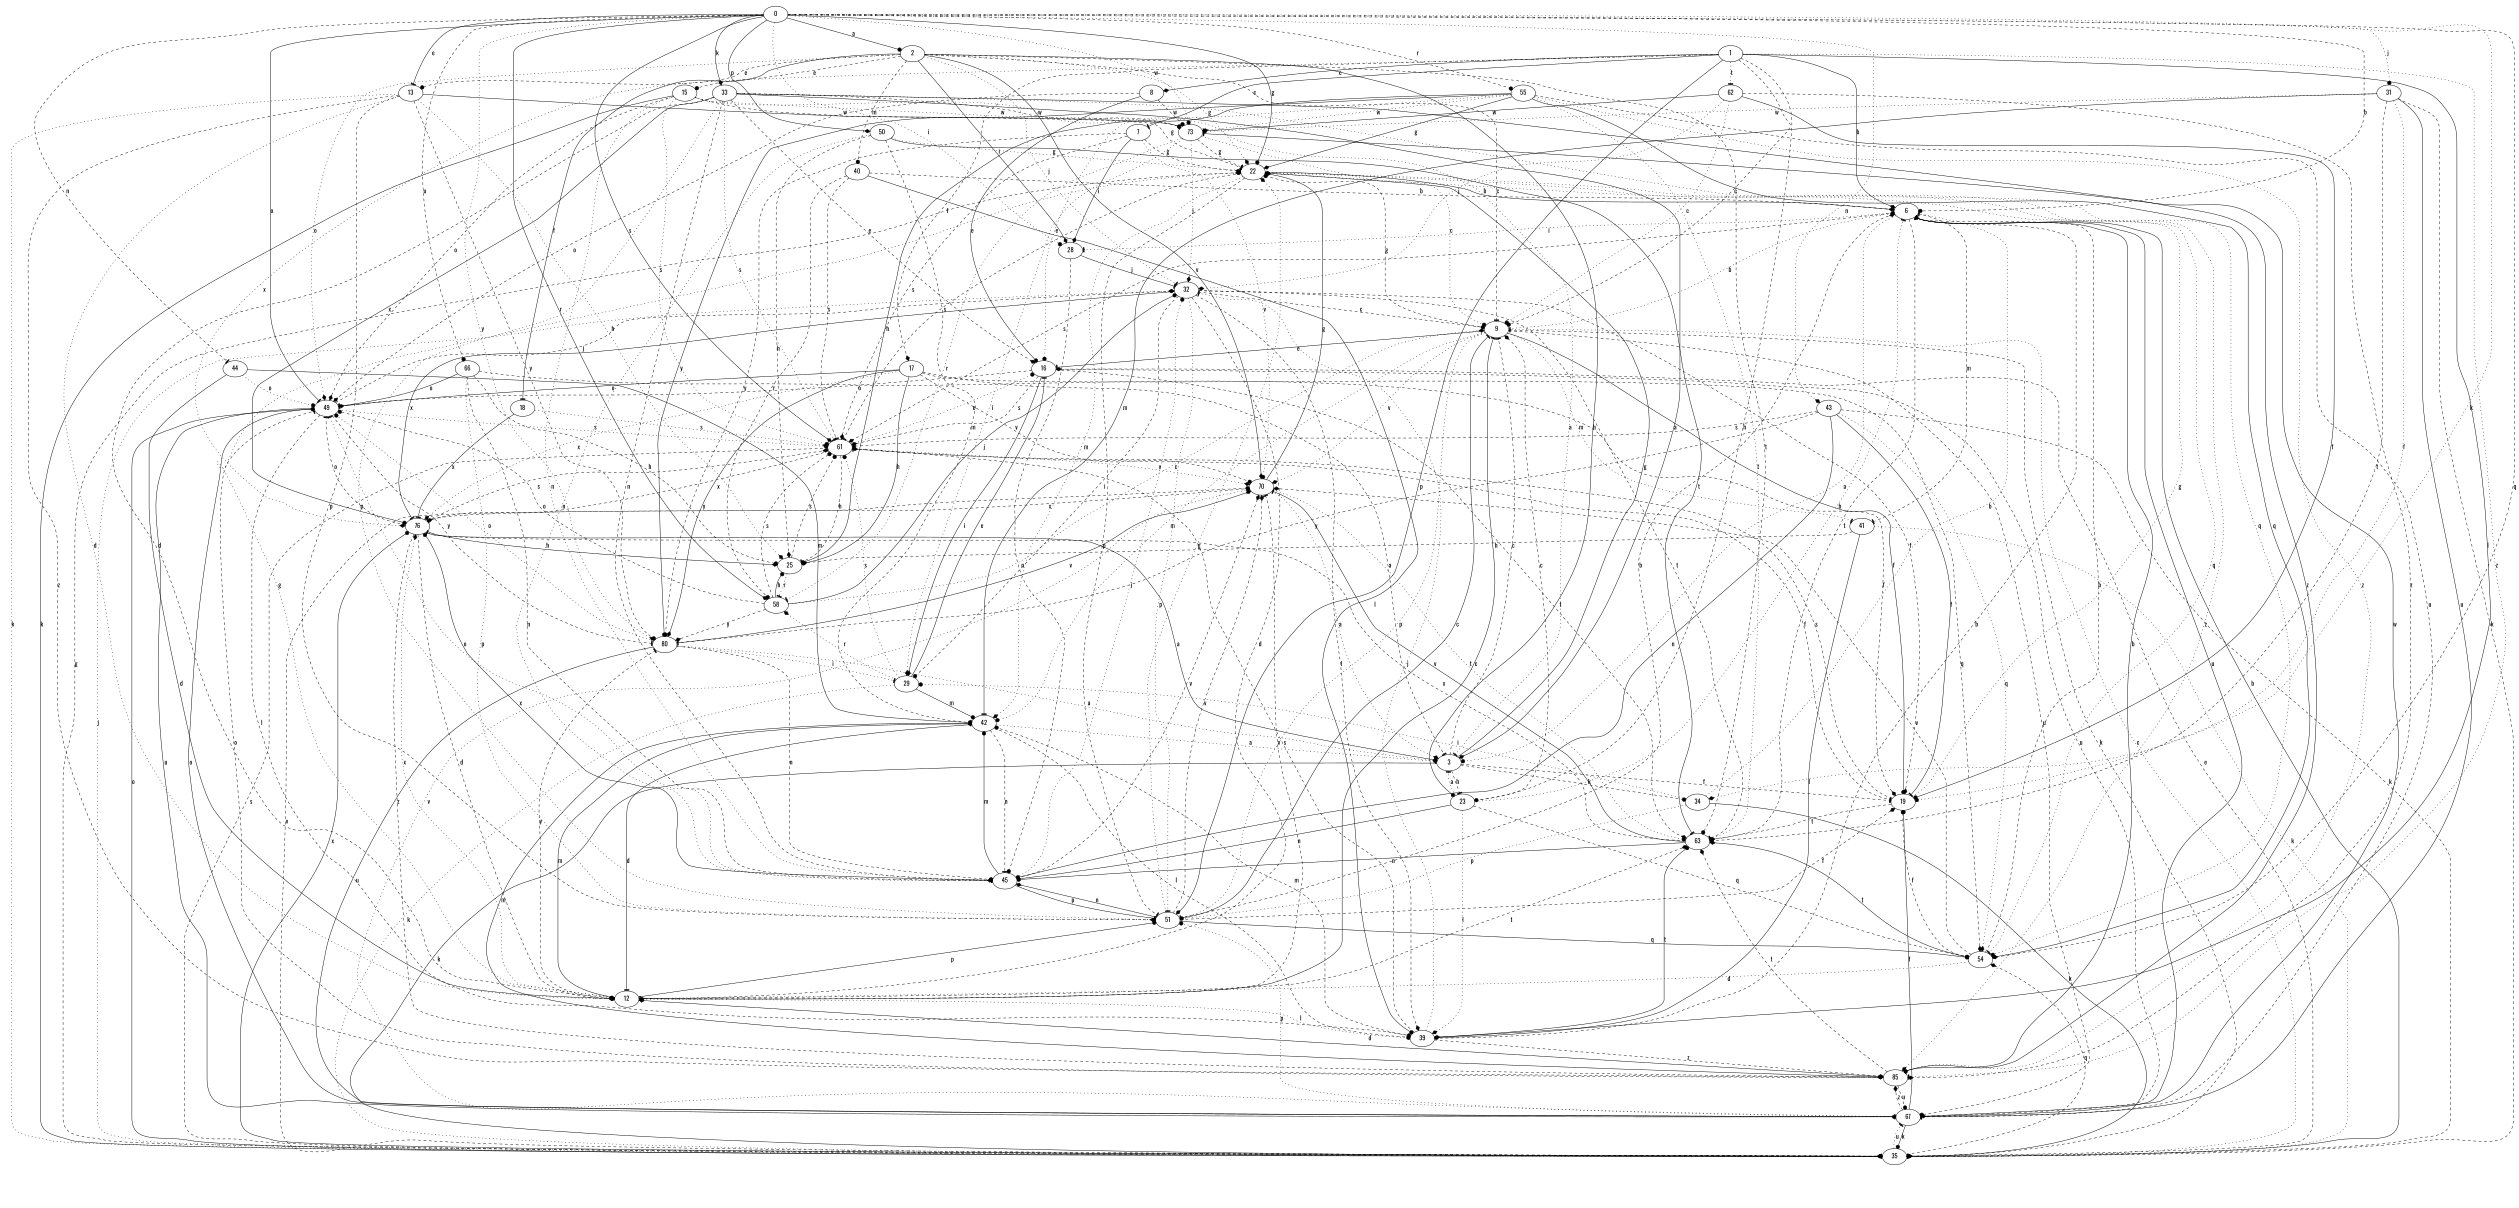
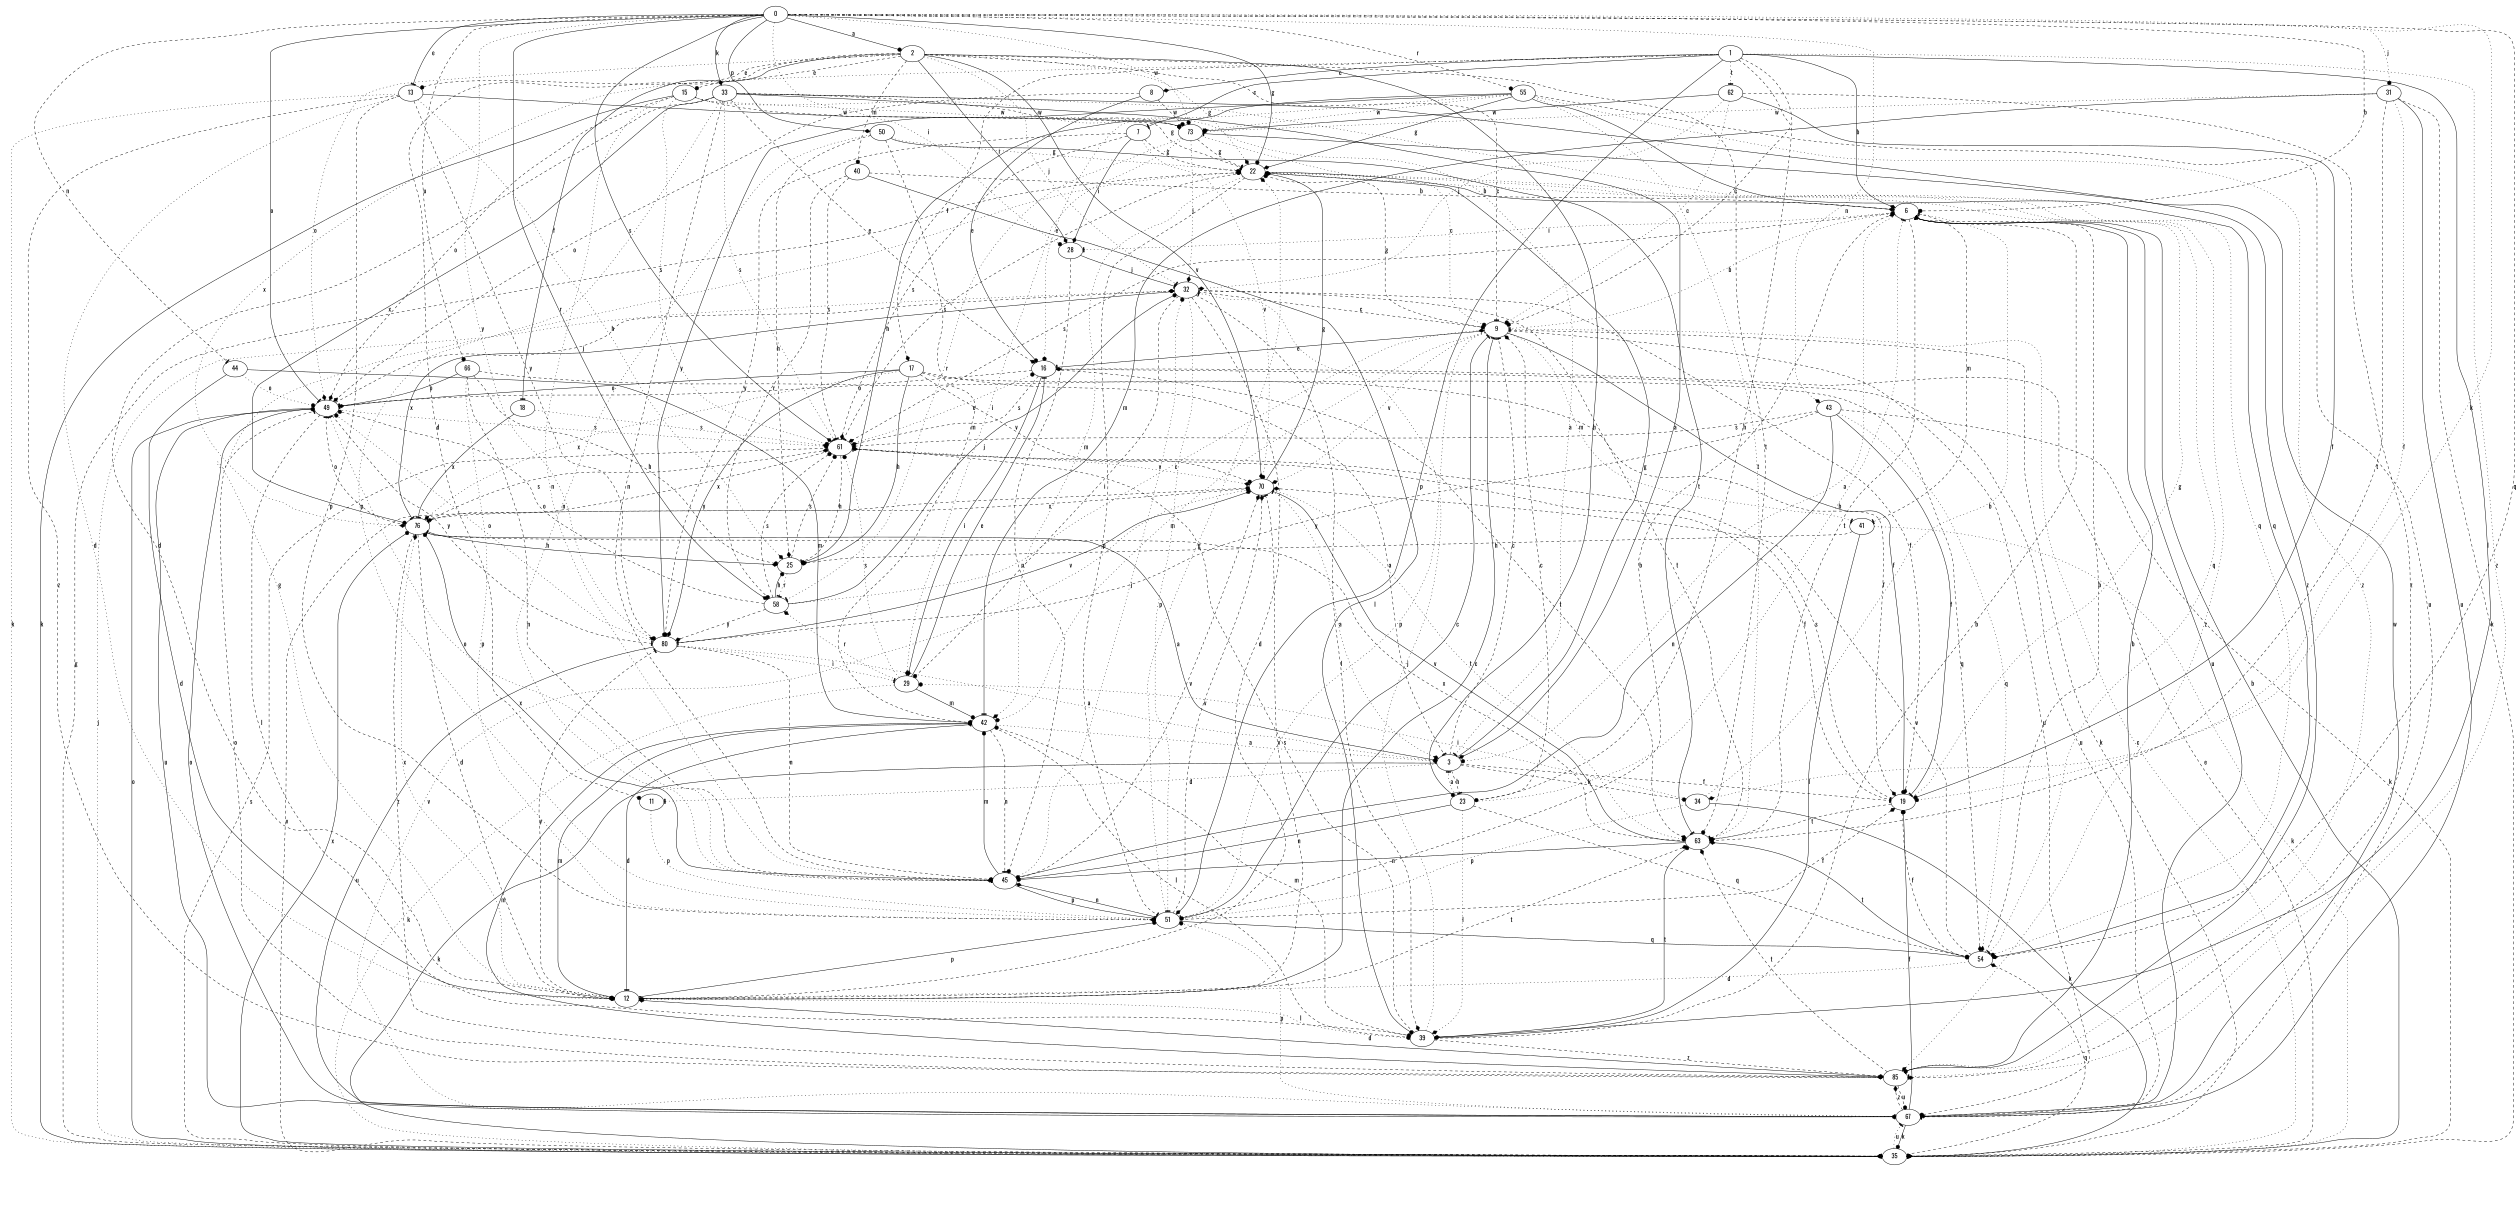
node "11": added
